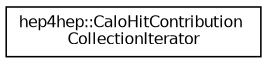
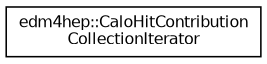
node "hep4hep::CaloHitContribution CollectionIterator": label "hep4hep::CaloHitContribution CollectionIterator" -> "edm4hep::CaloHitContribution CollectionIterator"
